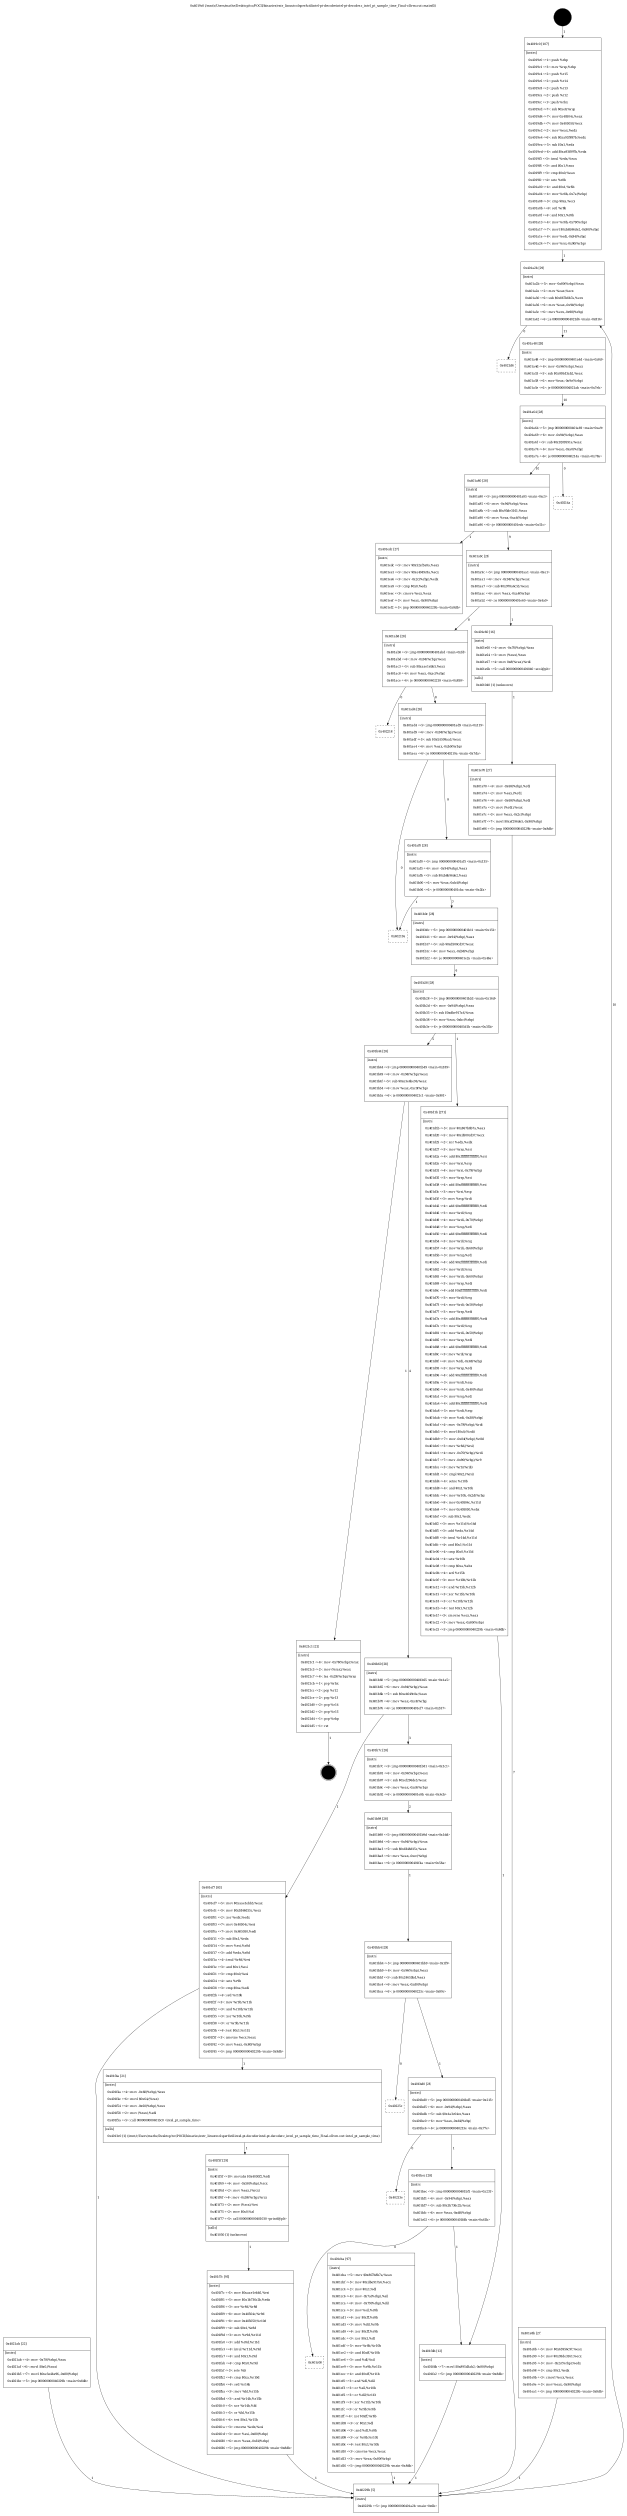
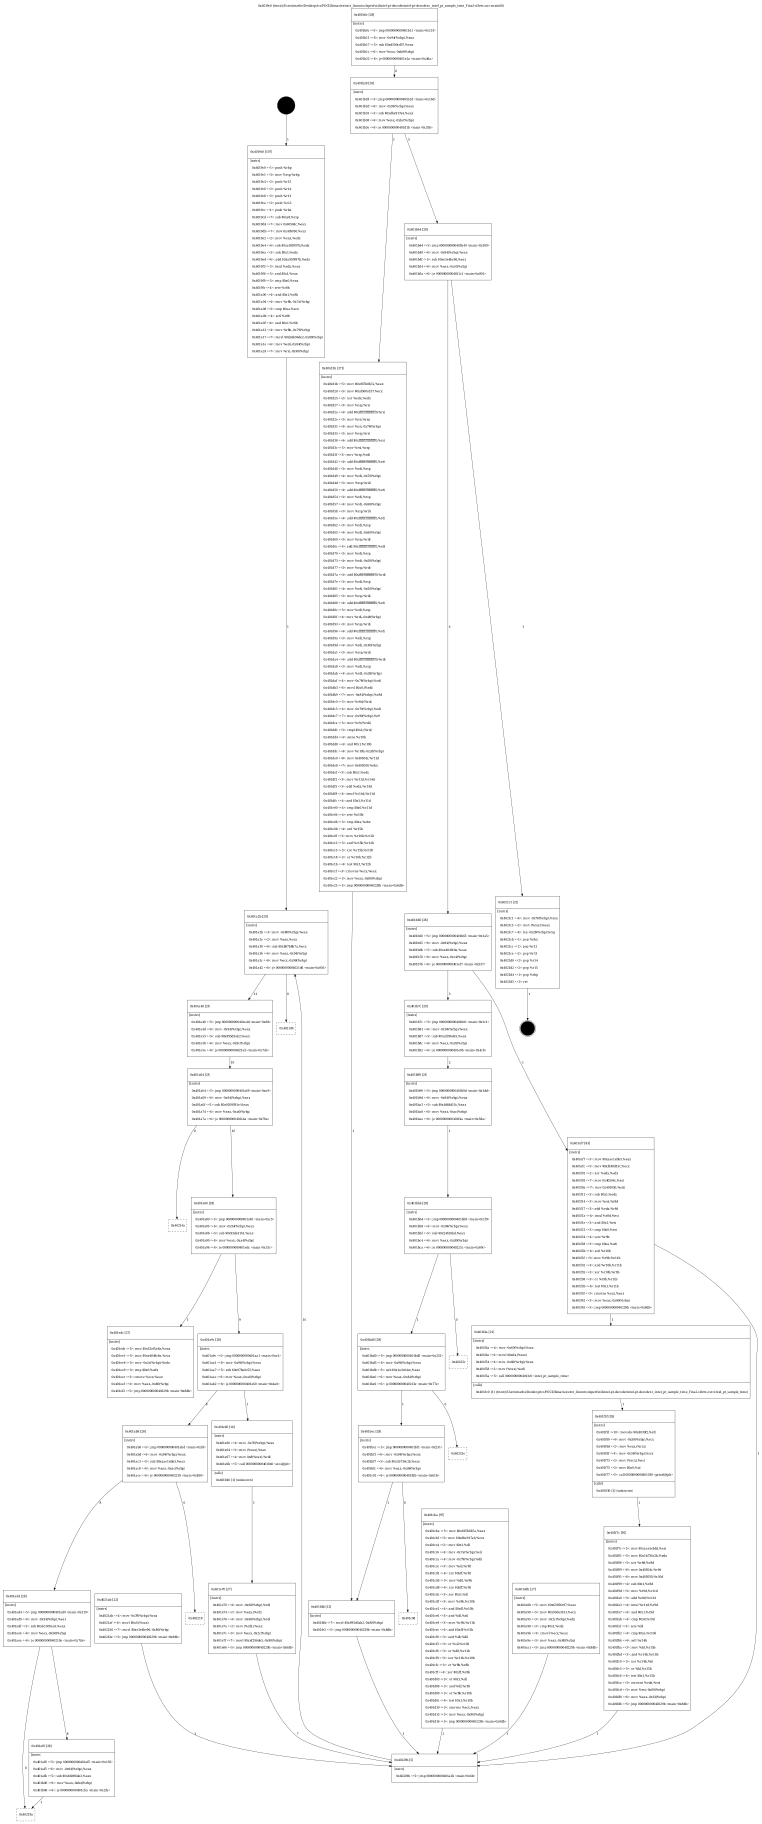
edge "0x401af0 [28]" -> "0x401b0c [28]": removed, label "7"
